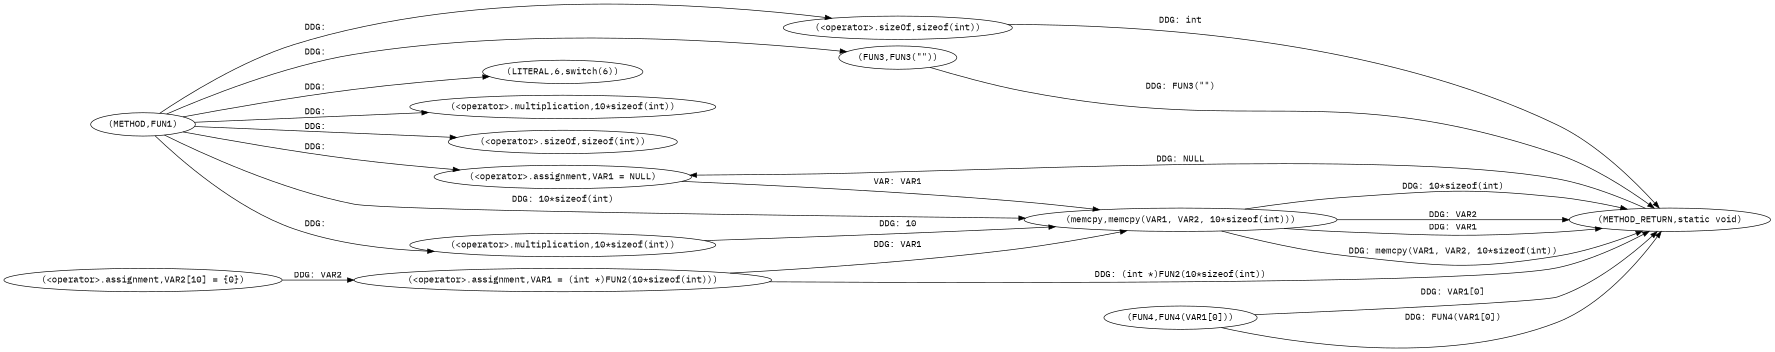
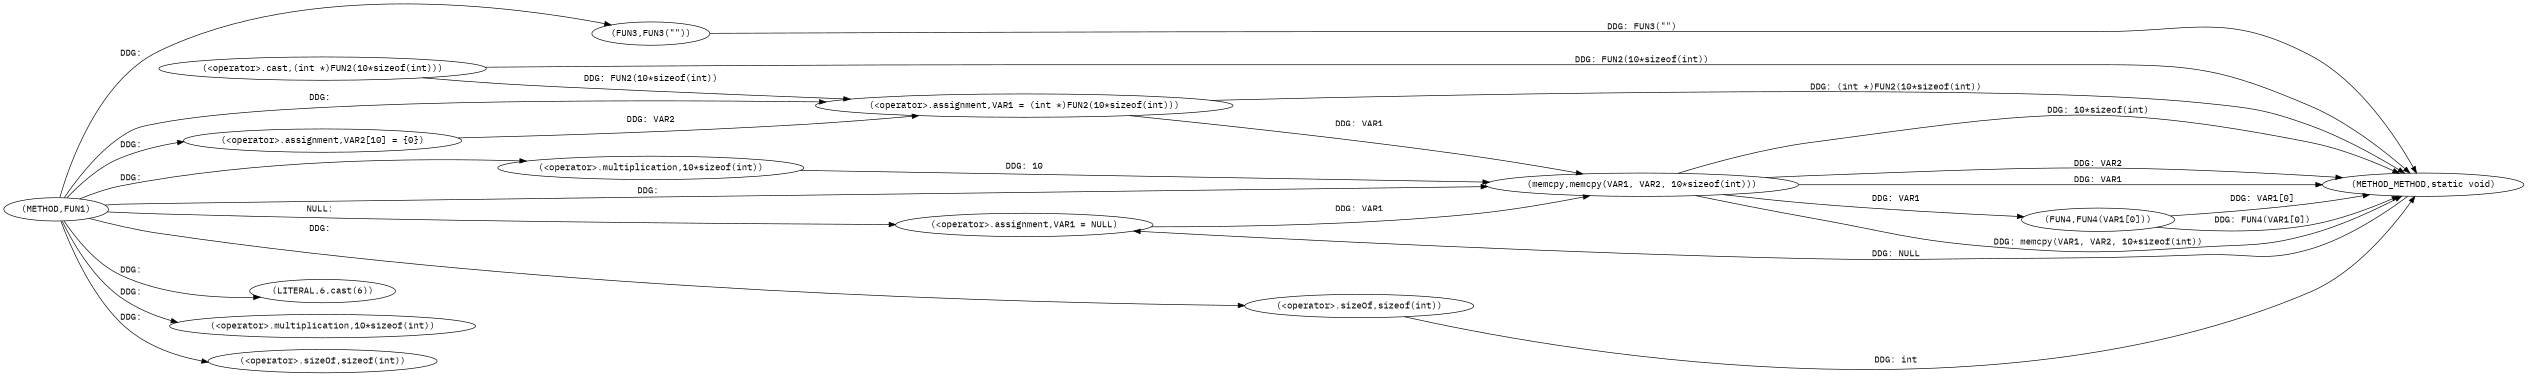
node "(<operator>.cast,(int *)FUN2(10*sizeof(int)))": added
node "(LITERAL,6,switch(6))": label "(LITERAL,6,switch(6))" -> "(LITERAL,6,cast(6))"
edge "(METHOD,FUN1)" -> "(<operator>.assignment,VAR1 = (int *)FUN2(10*sizeof(int)))": added, label "DDG:"
edge "(METHOD,FUN1)" -> "(<operator>.assignment,VAR1 = NULL)": label "DDG: " -> "NULL: "
edge "(METHOD,FUN1)" -> "(<operator>.assignment,VAR2[10] = {0})": added, label "DDG:"
edge "(<operator>.assignment,VAR1 = NULL)" -> "(memcpy,memcpy(VAR1, VAR2, 10*sizeof(int)))": label "VAR: VAR1" -> "DDG: VAR1"
edge "(METHOD,FUN1)" -> "(memcpy,memcpy(VAR1, VAR2, 10*sizeof(int)))": label "DDG: 10*sizeof(int)" -> "DDG: "
edge "(memcpy,memcpy(VAR1, VAR2, 10*sizeof(int)))" -> "(FUN4,FUN4(VAR1[0]))": added, label "DDG: VAR1"
node "(METHOD_RETURN,static void)": label "(METHOD_RETURN,static void)" -> "(METHOD_METHOD,static void)"
